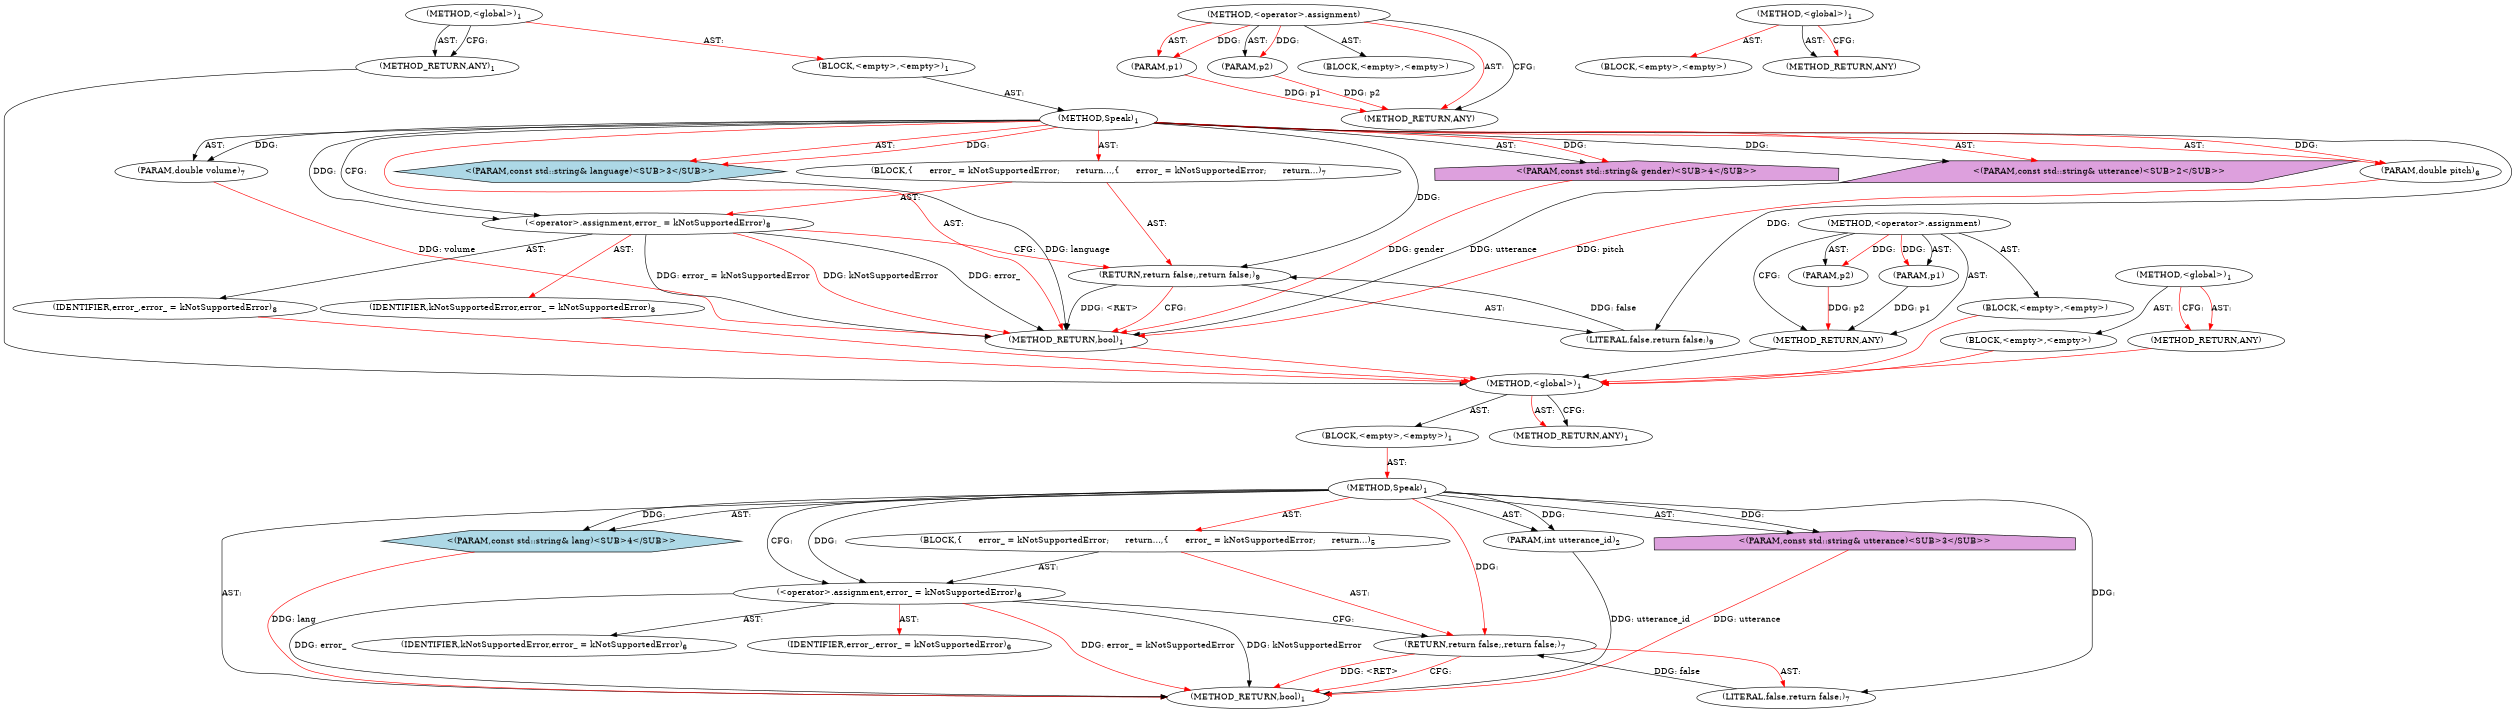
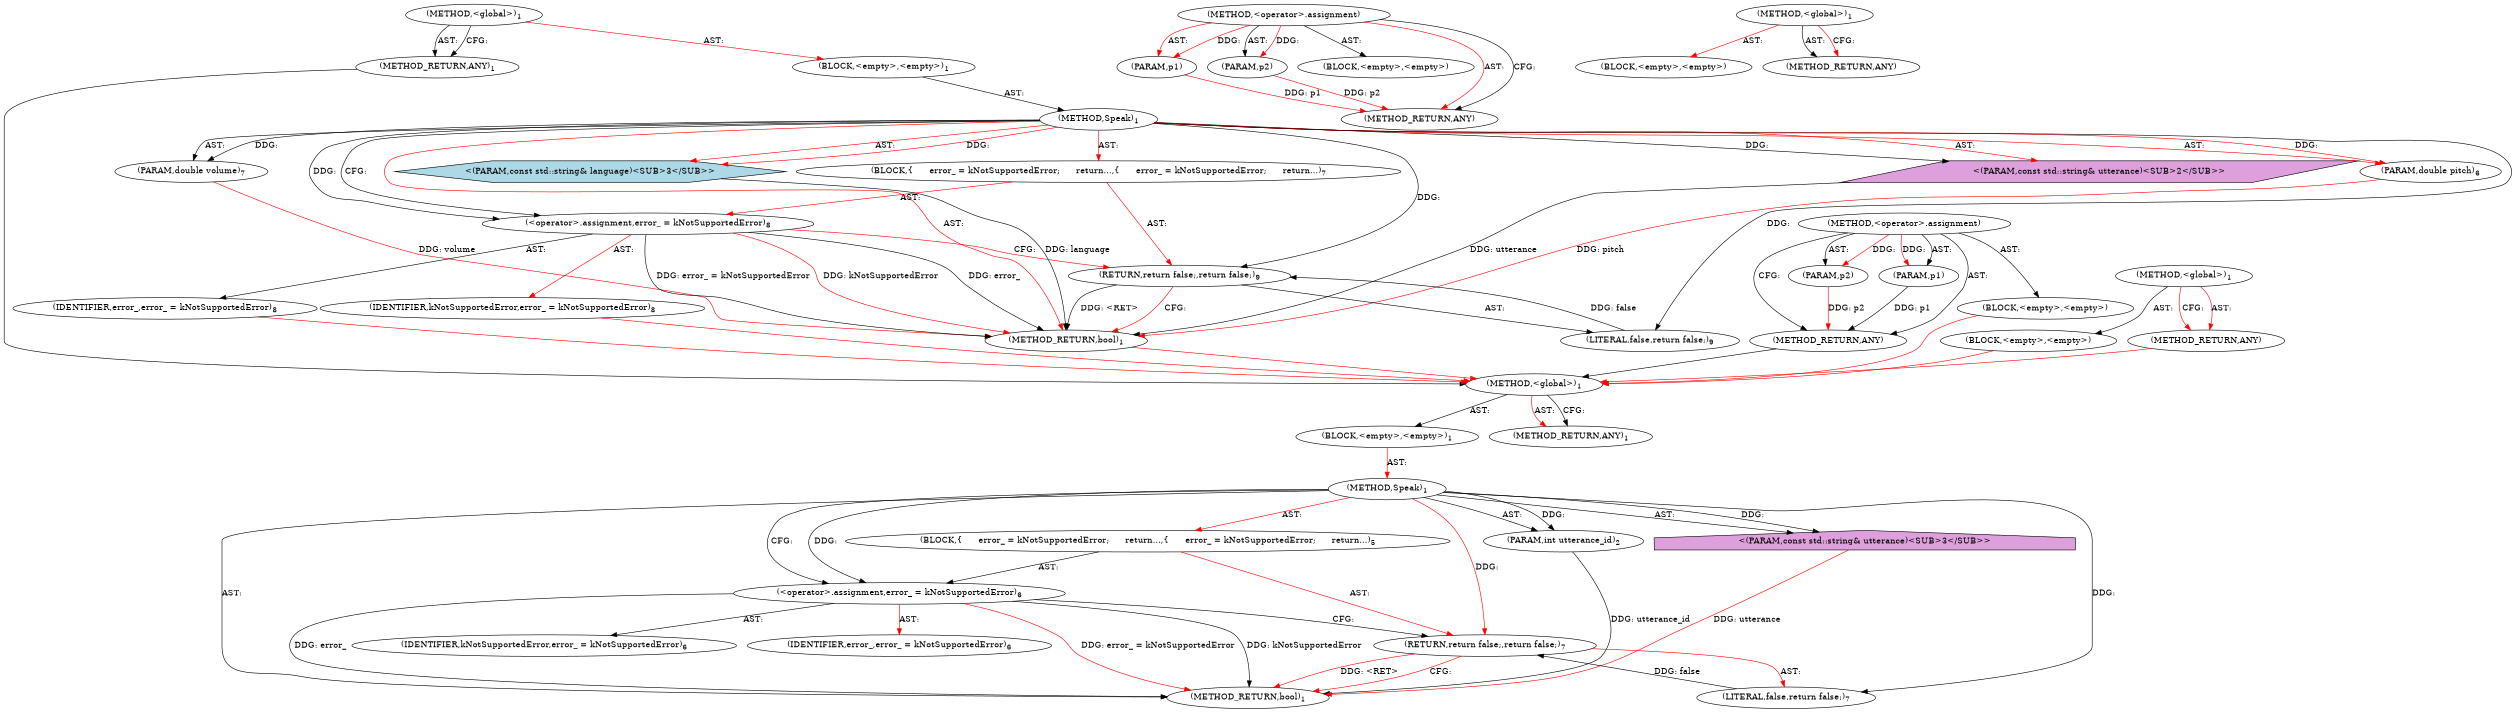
node "<(PARAM,const std::string& gender)<SUB>4</SUB>>": removed
node "<(PARAM,const std::string& lang)<SUB>4</SUB>>": removed
